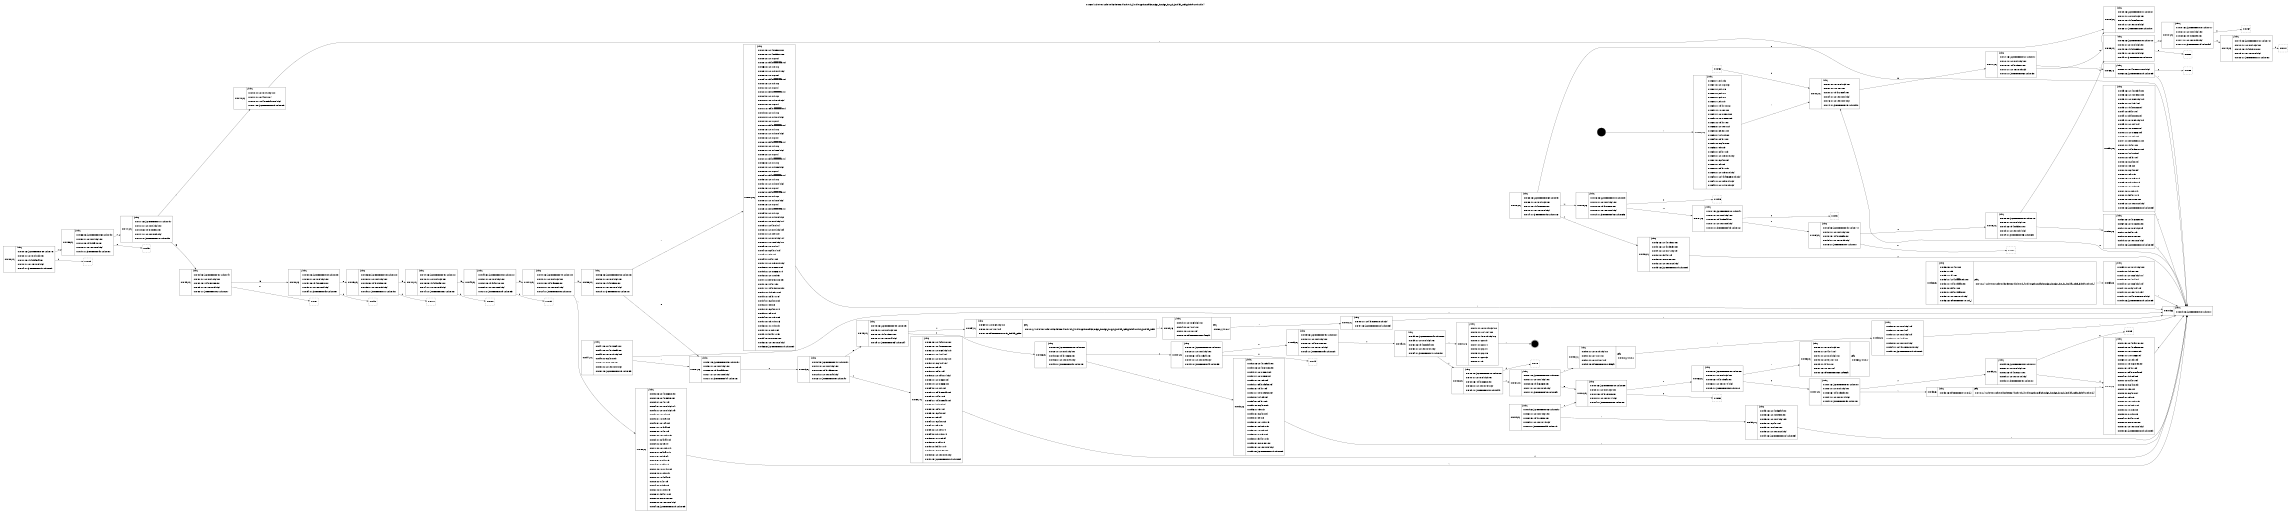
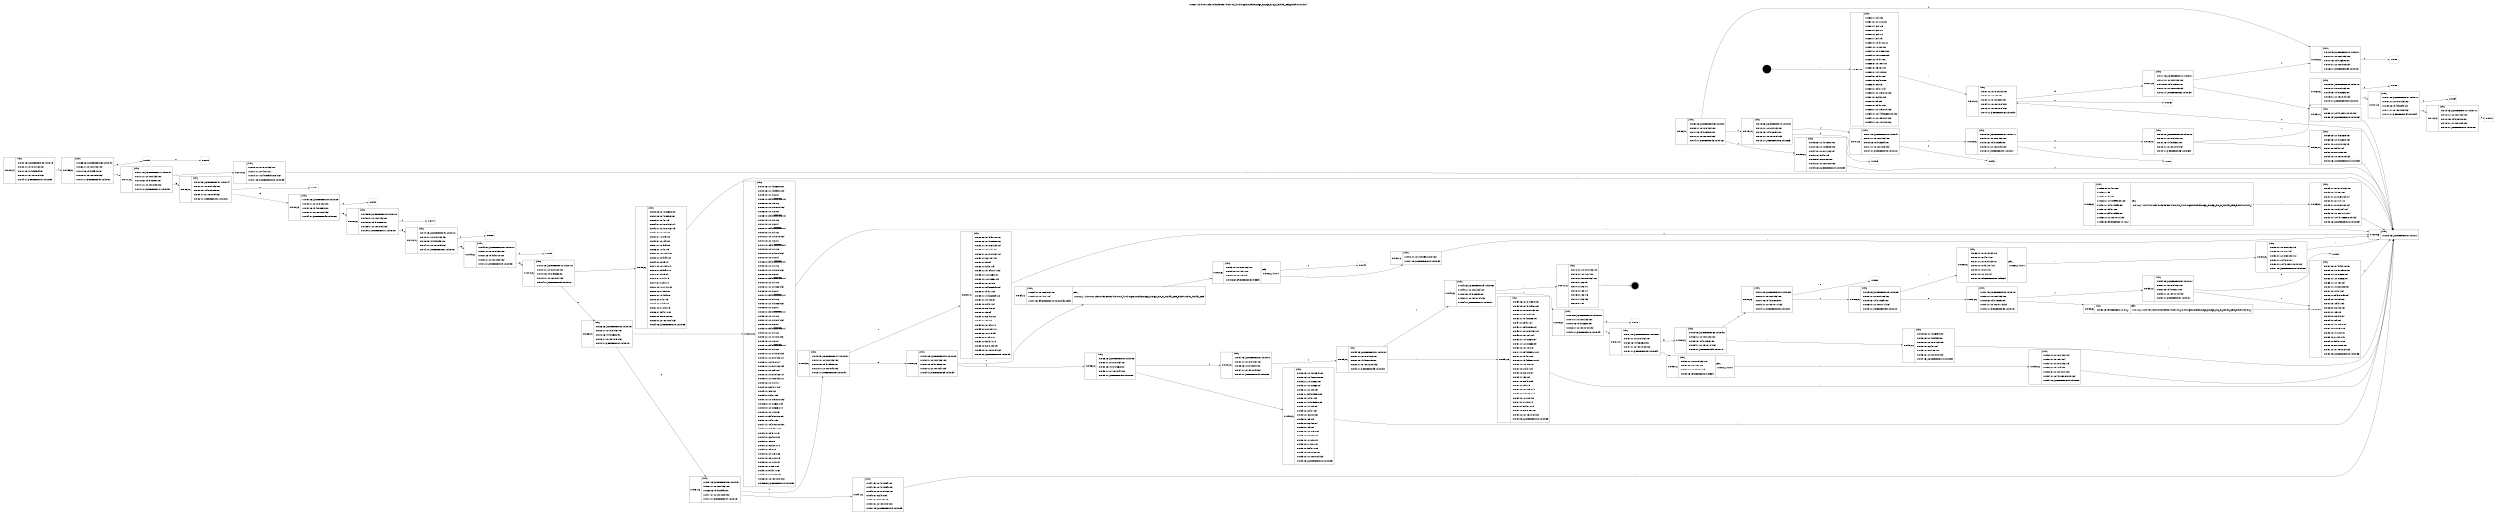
edge "0x401e53 [12]" -> "0x4020ce": now "0x40163d [28]" -> "0x4020ce"
edge "0x402153" -> "0x401604 [29]": reversed
node "0x401c29 [29]": added
edge "0x401739 [28]" -> "0x40224b": now "0x401f34" -> "0x40224b"
edge "0x4018c1 [28]" -> "0x4021fd": now "0x401e6b [15]" -> "0x4021fd"
edge "0x4018dd [28]" -> "0x401ddb [120]": added, label "1"
edge "0x401bf1 [27]" -> "0x401851 [28]": reversed
edge "0x401931 [28]" -> "0x401969 [28]": now "0x401931 [28]" -> "0x40194d [28]"
